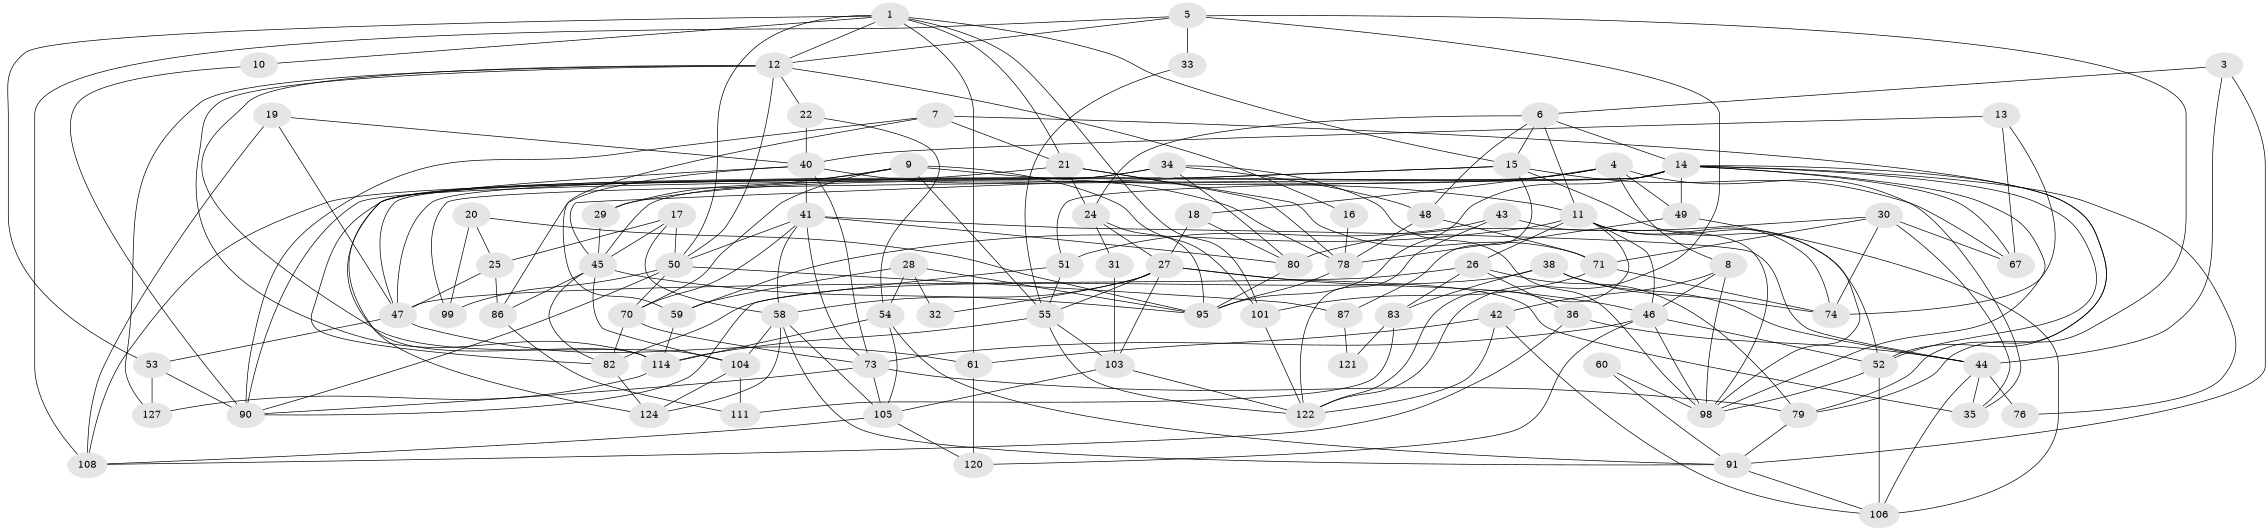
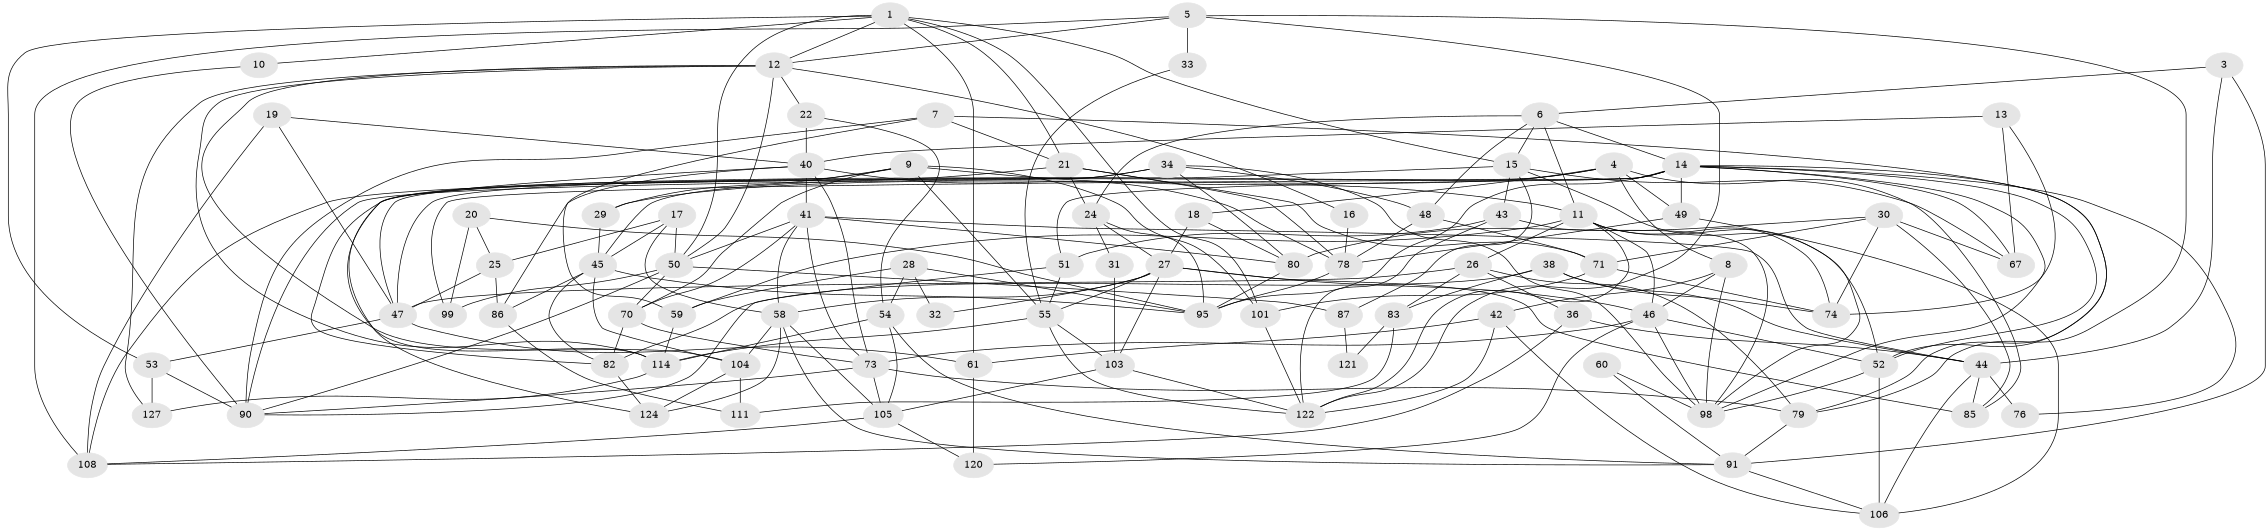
edge "15" -- "45": now "15" -- "43"
node "35": label "35" -> "85"
